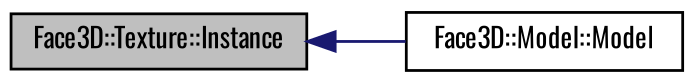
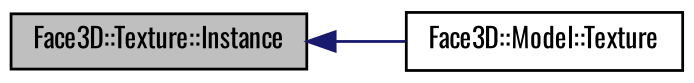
node "Face3D::Model::Model": label "Face3D::Model::Model" -> "Face3D::Model::Texture"
